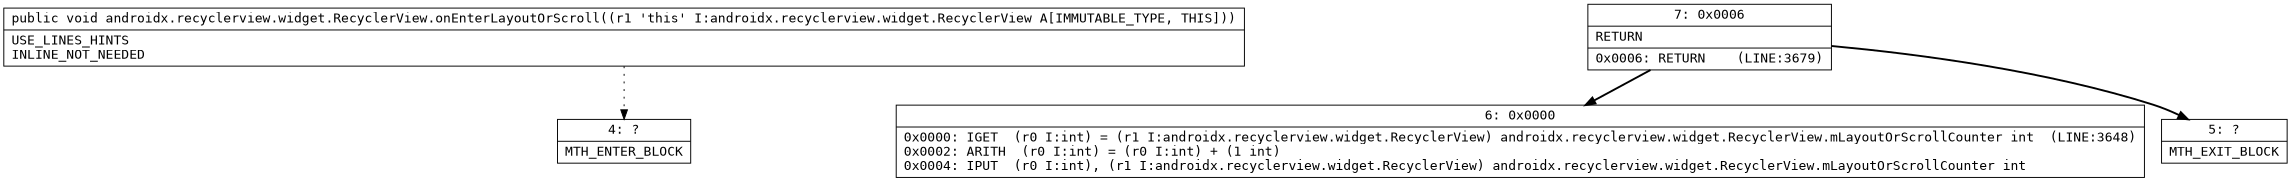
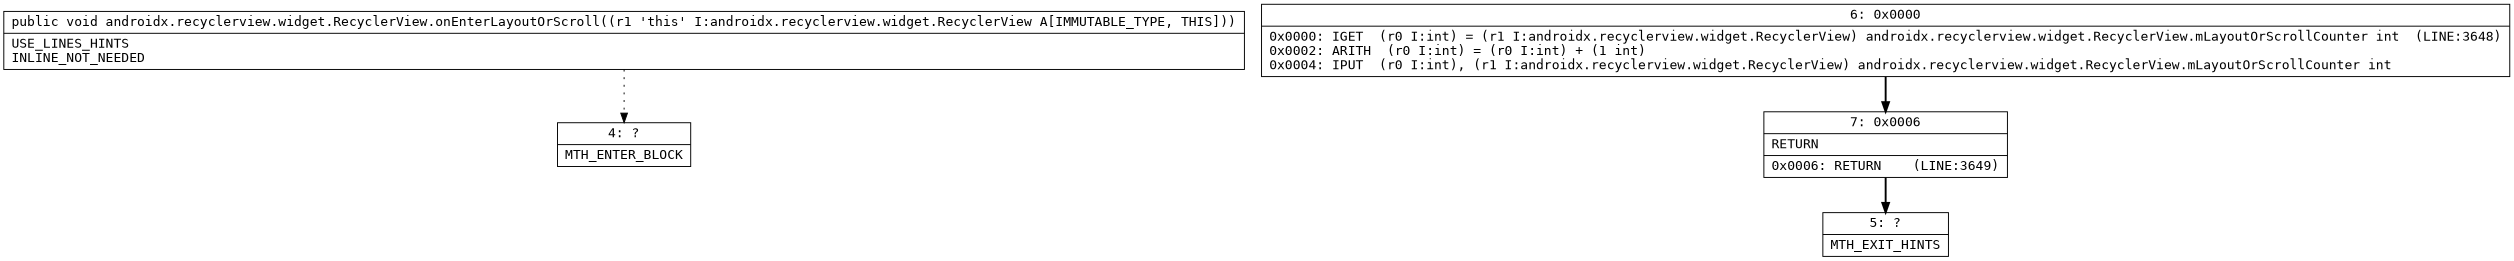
node "7: 0x0006": text "0x0006: RETURN    (LINE:3679)" -> "0x0006: RETURN    (LINE:3649)"
edge "7: 0x0006" -> "6: 0x0000": reversed
node "5: ?": text "MTH_EXIT_BLOCK" -> "MTH_EXIT_HINTS"
